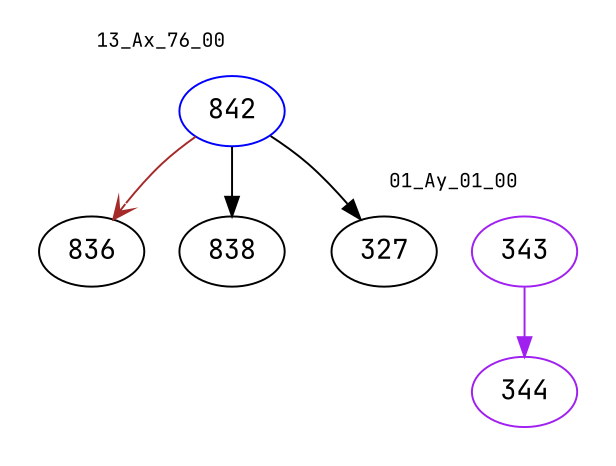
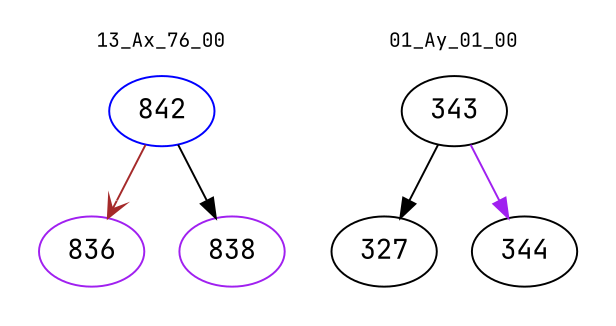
edge "842" -> "327": now "343" -> "327"
node "836": color black -> purple
node "838": color black -> purple
node "343": color purple -> black
node "344": color purple -> black
